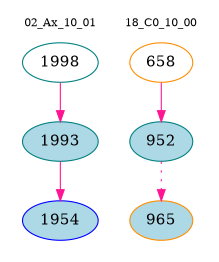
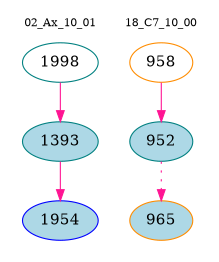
cluster "18_C0_10_00": label "18_C0_10_00" -> "18_C7_10_00"
node "658": label "658" -> "958"
node "1993": label "1993" -> "1393"
